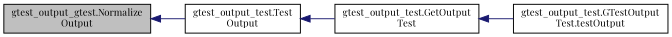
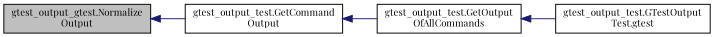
node "gtest_output_test.Test Output": label "gtest_output_test.Test Output" -> "gtest_output_test.GetCommand Output"
node "gtest_output_test.GetOutput Test": label "gtest_output_test.GetOutput Test" -> "gtest_output_test.GetOutput OfAllCommands"
node "gtest_output_test.GTestOutput Test.testOutput": label "gtest_output_test.GTestOutput Test.testOutput" -> "gtest_output_test.GTestOutput Test.gtest"
